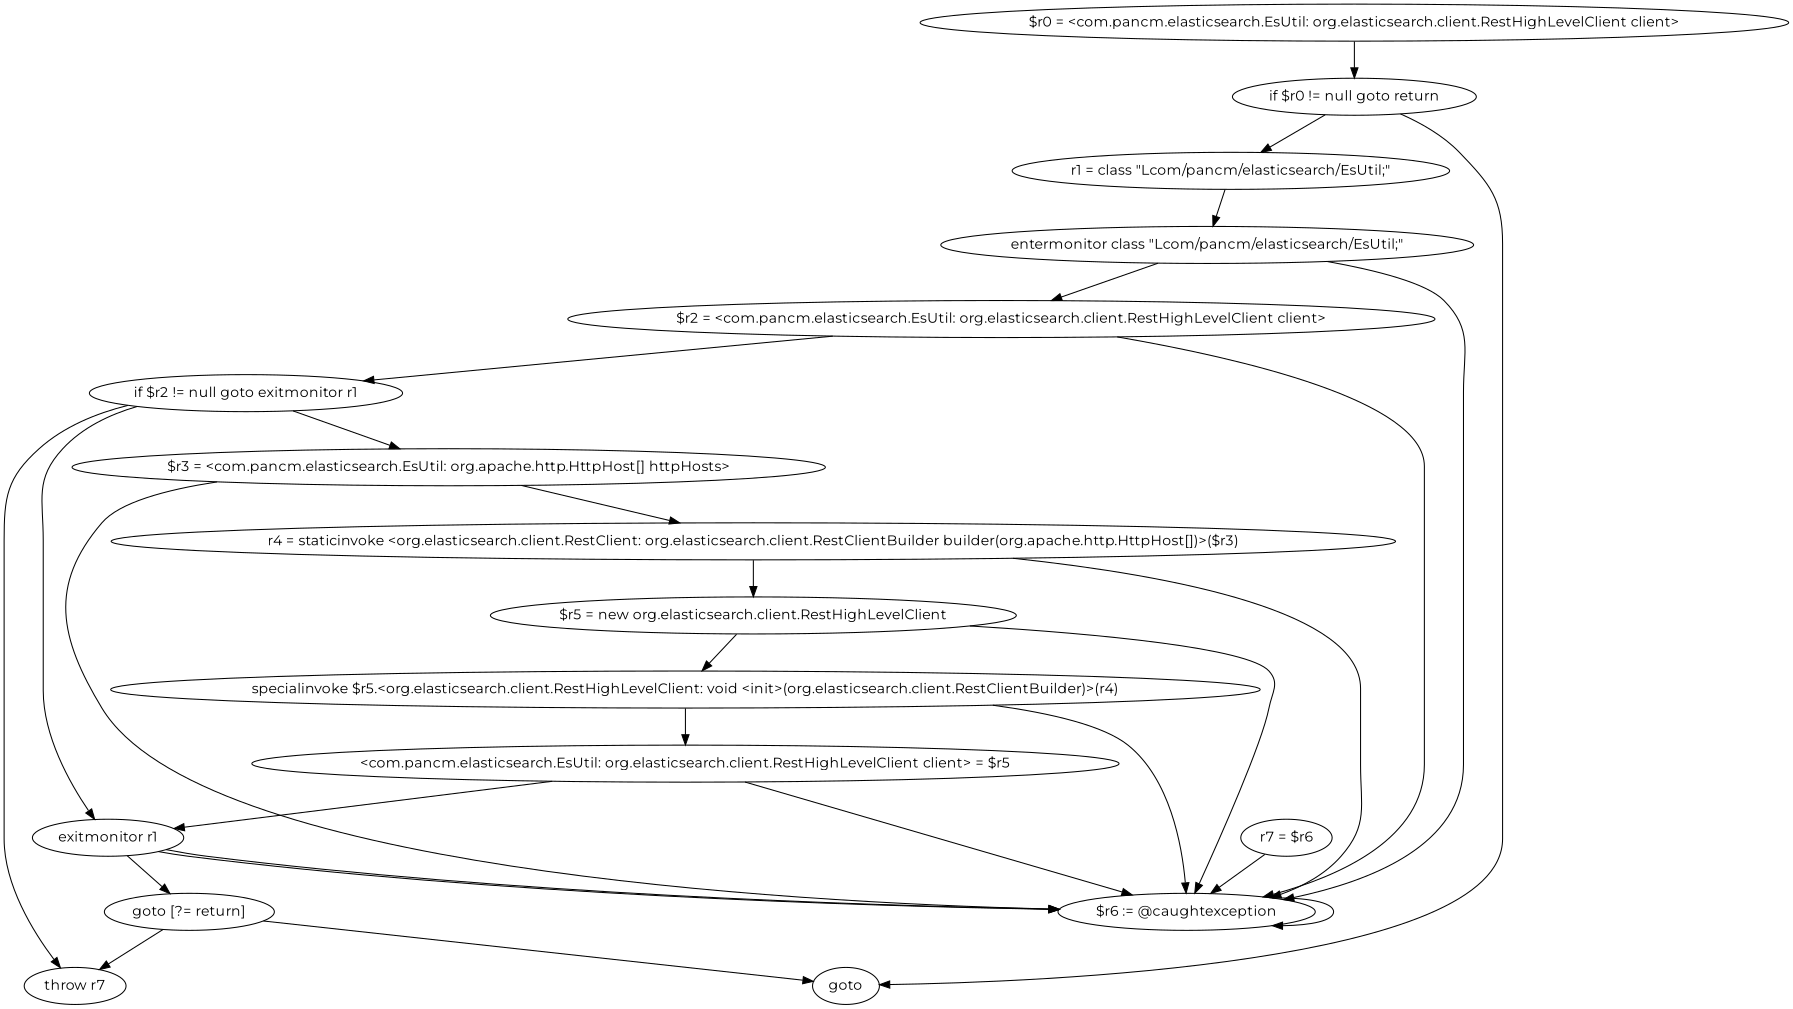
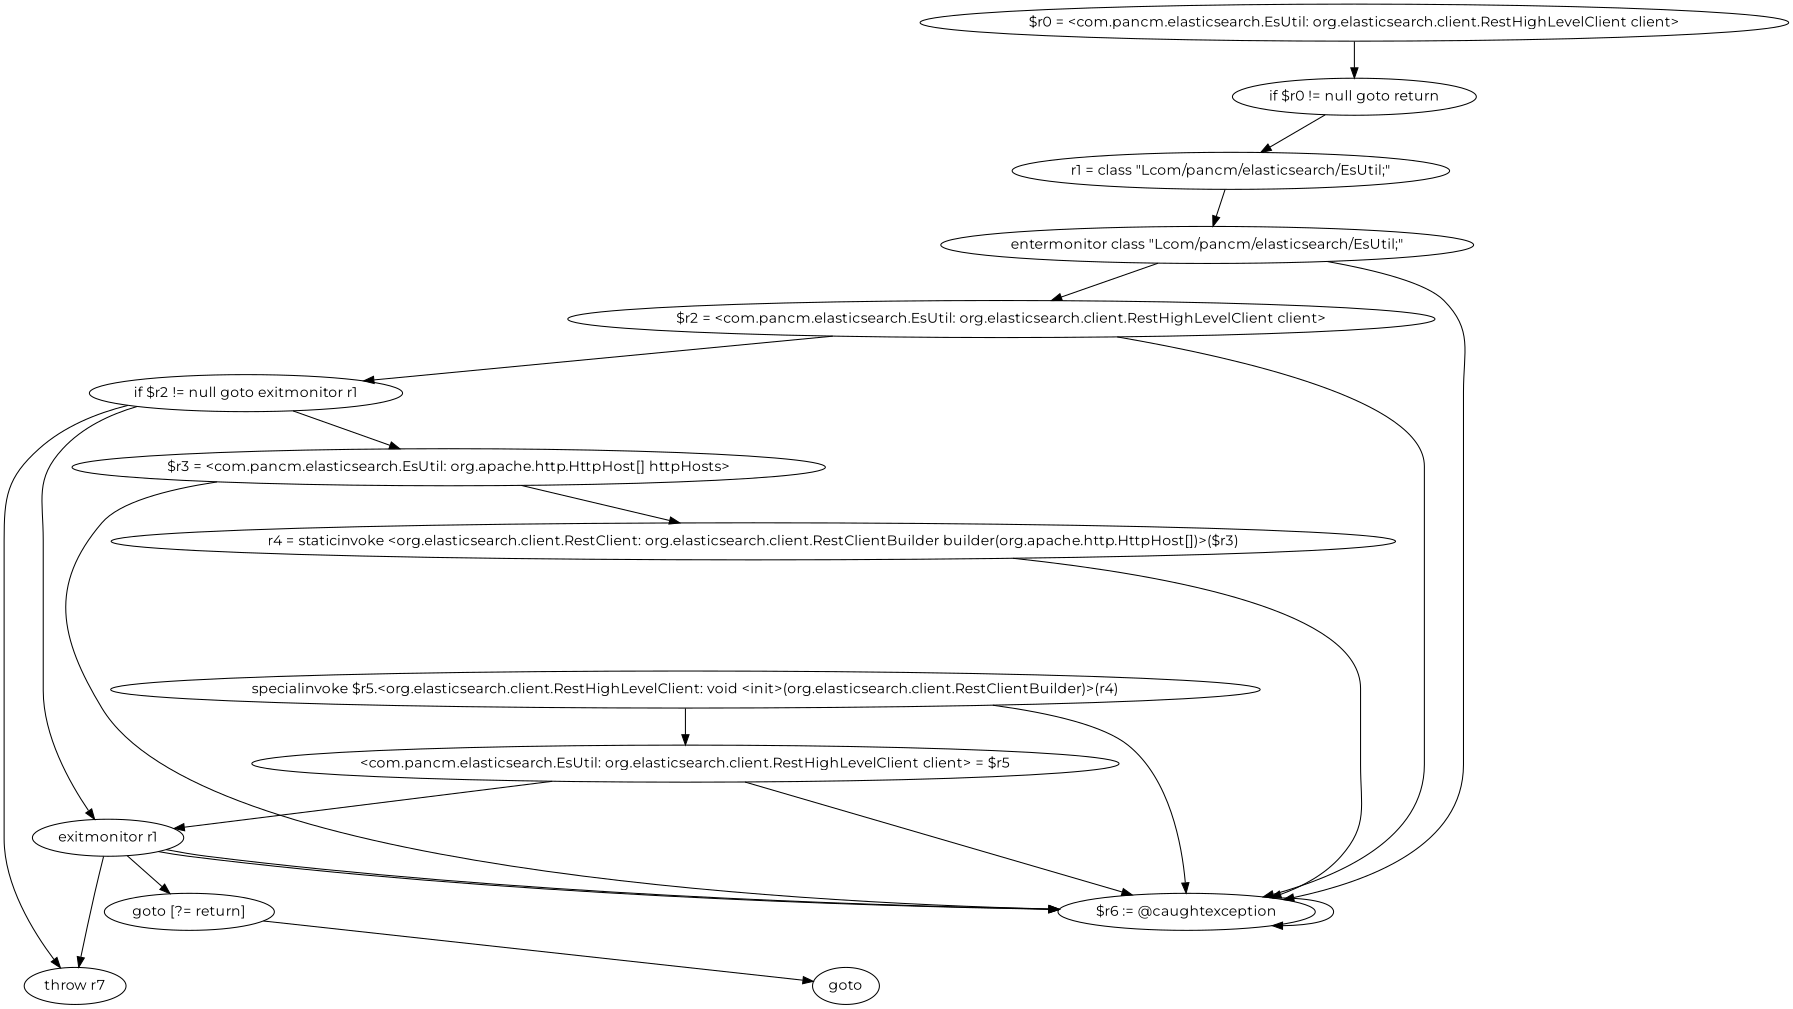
node "$r5 = new org.elasticsearch.client.RestHighLevelClient": removed
edge "if $r0 != null goto return" -> "goto": removed
node "r7 = $r6": removed
edge "goto [?= return]" -> "throw r7": now "exitmonitor r1" -> "throw r7"
